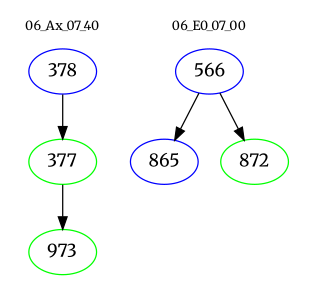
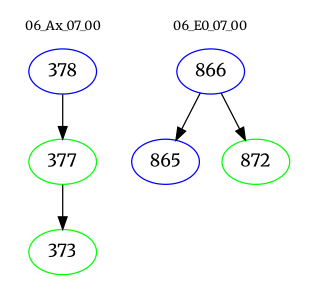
cluster "06_Ax_07_40": label "06_Ax_07_40" -> "06_Ax_07_00"
node "566": label "566" -> "866"
node "973": label "973" -> "373"
